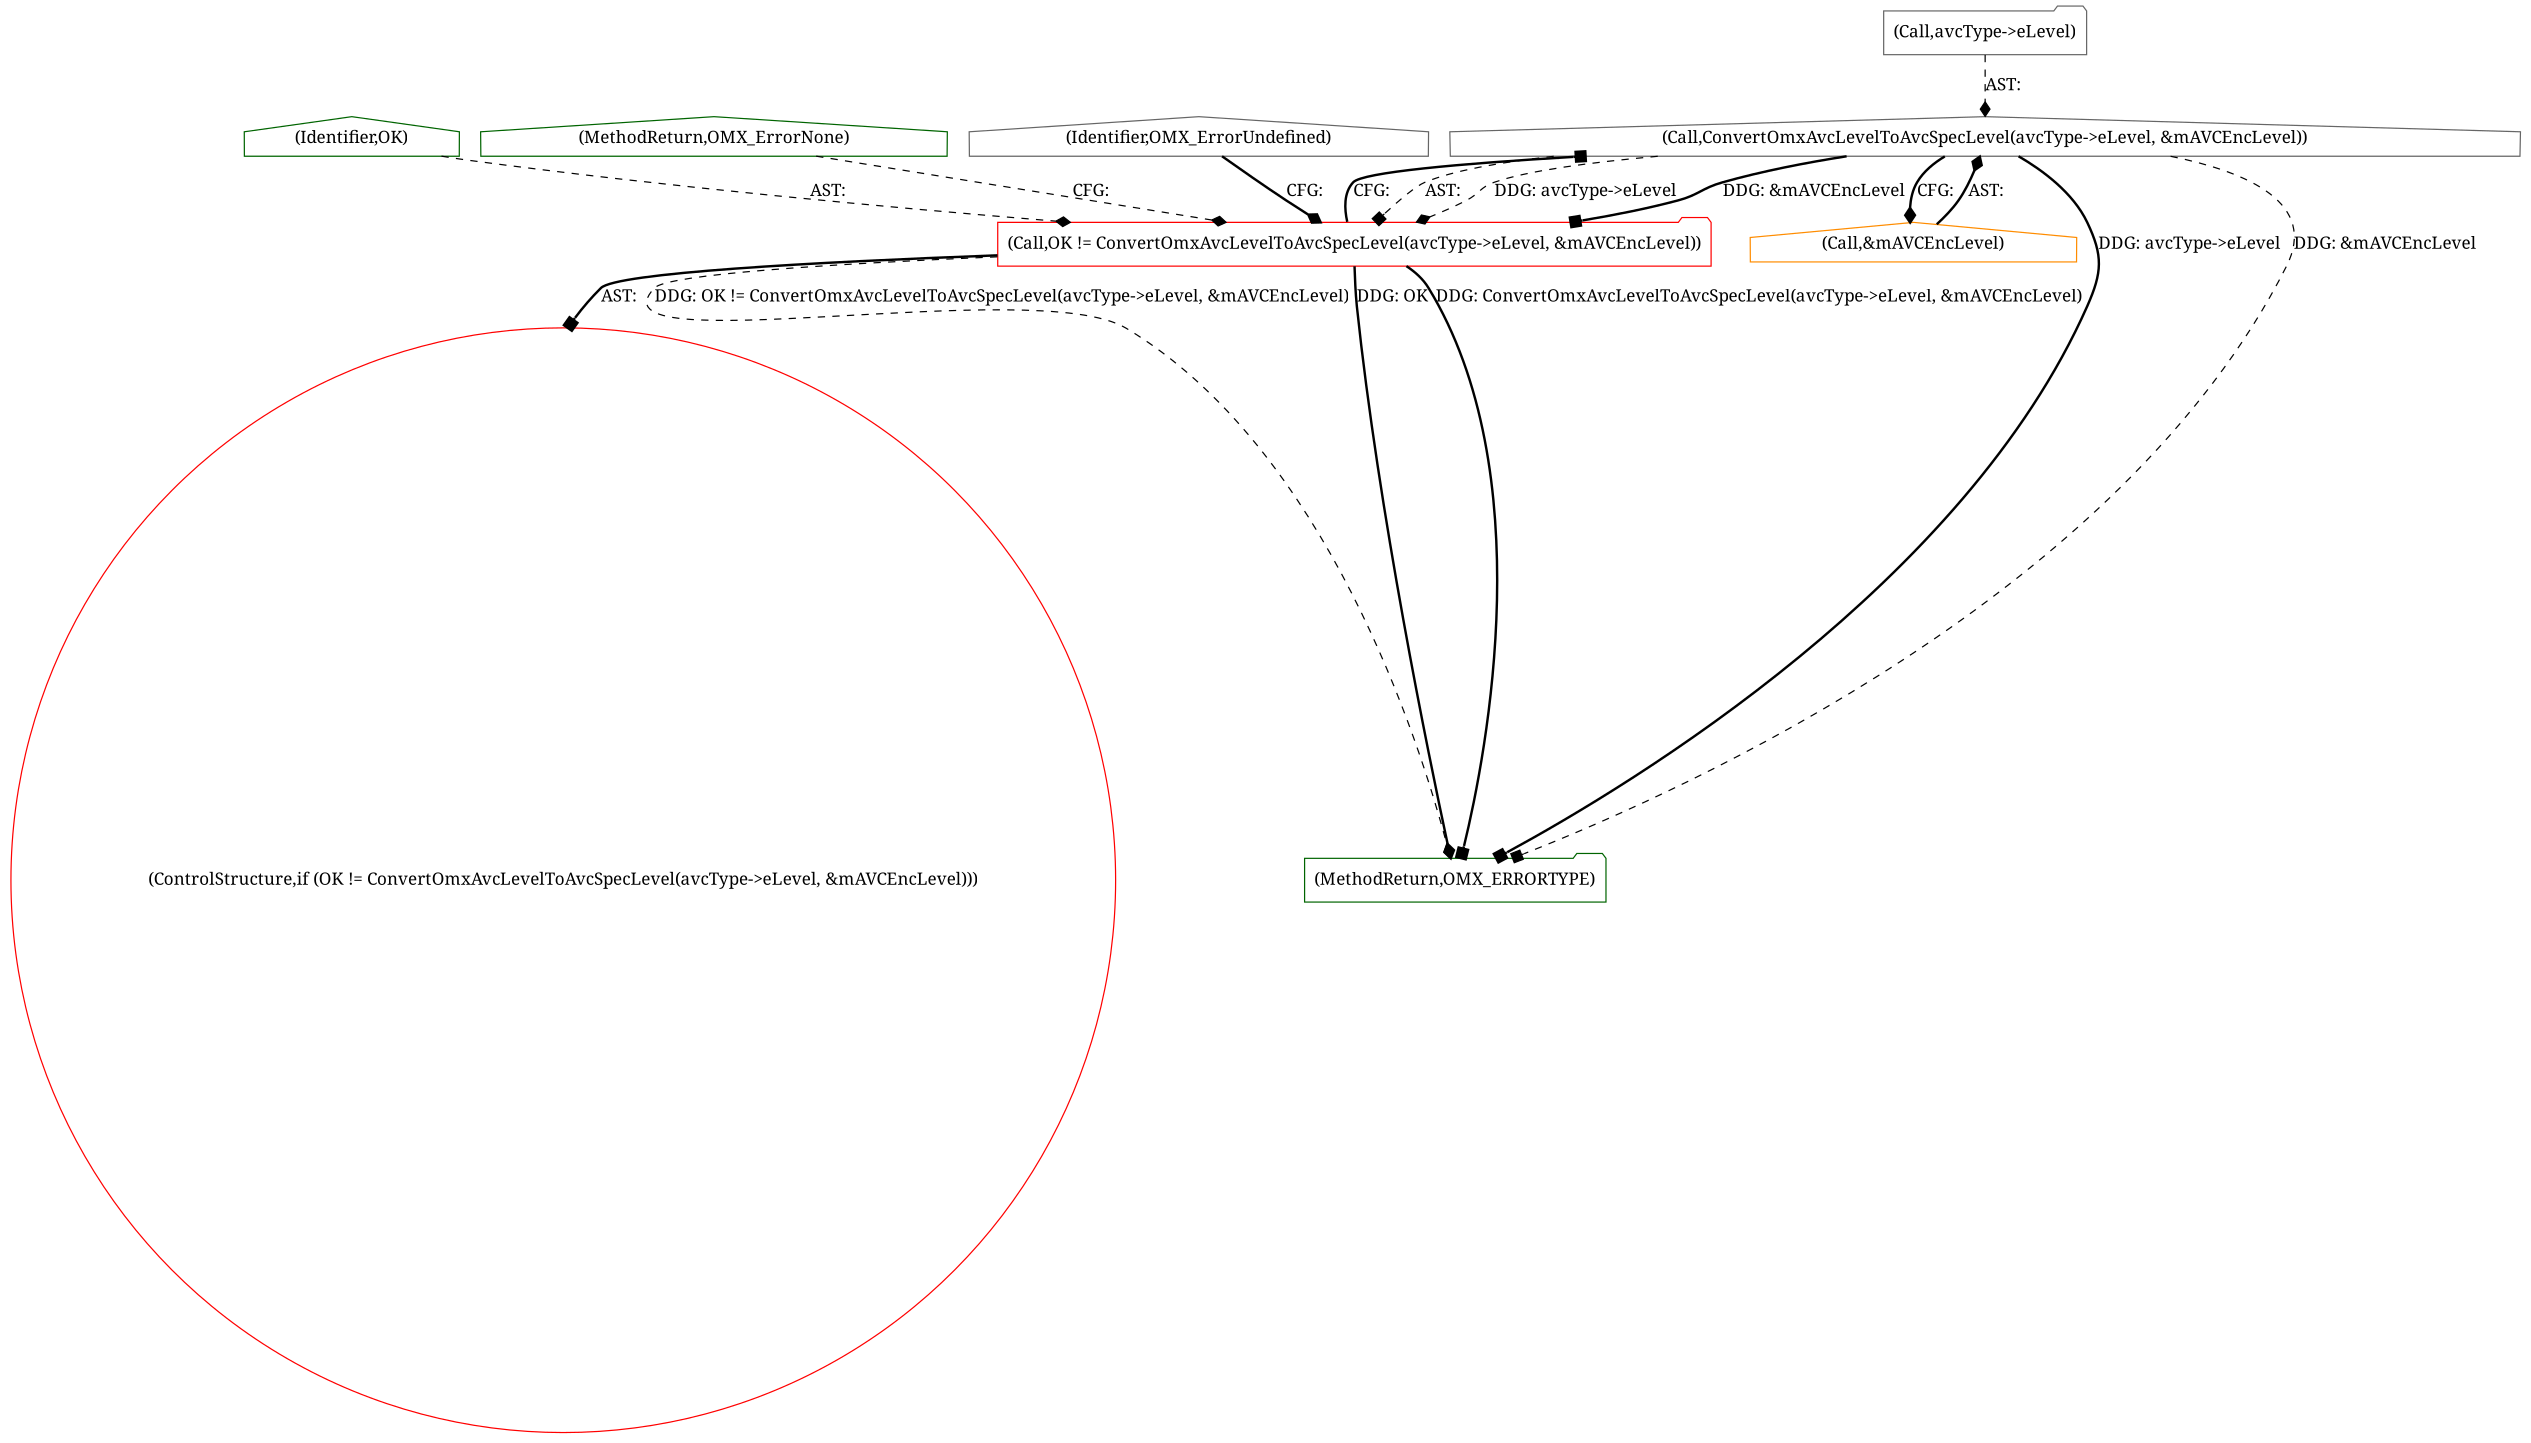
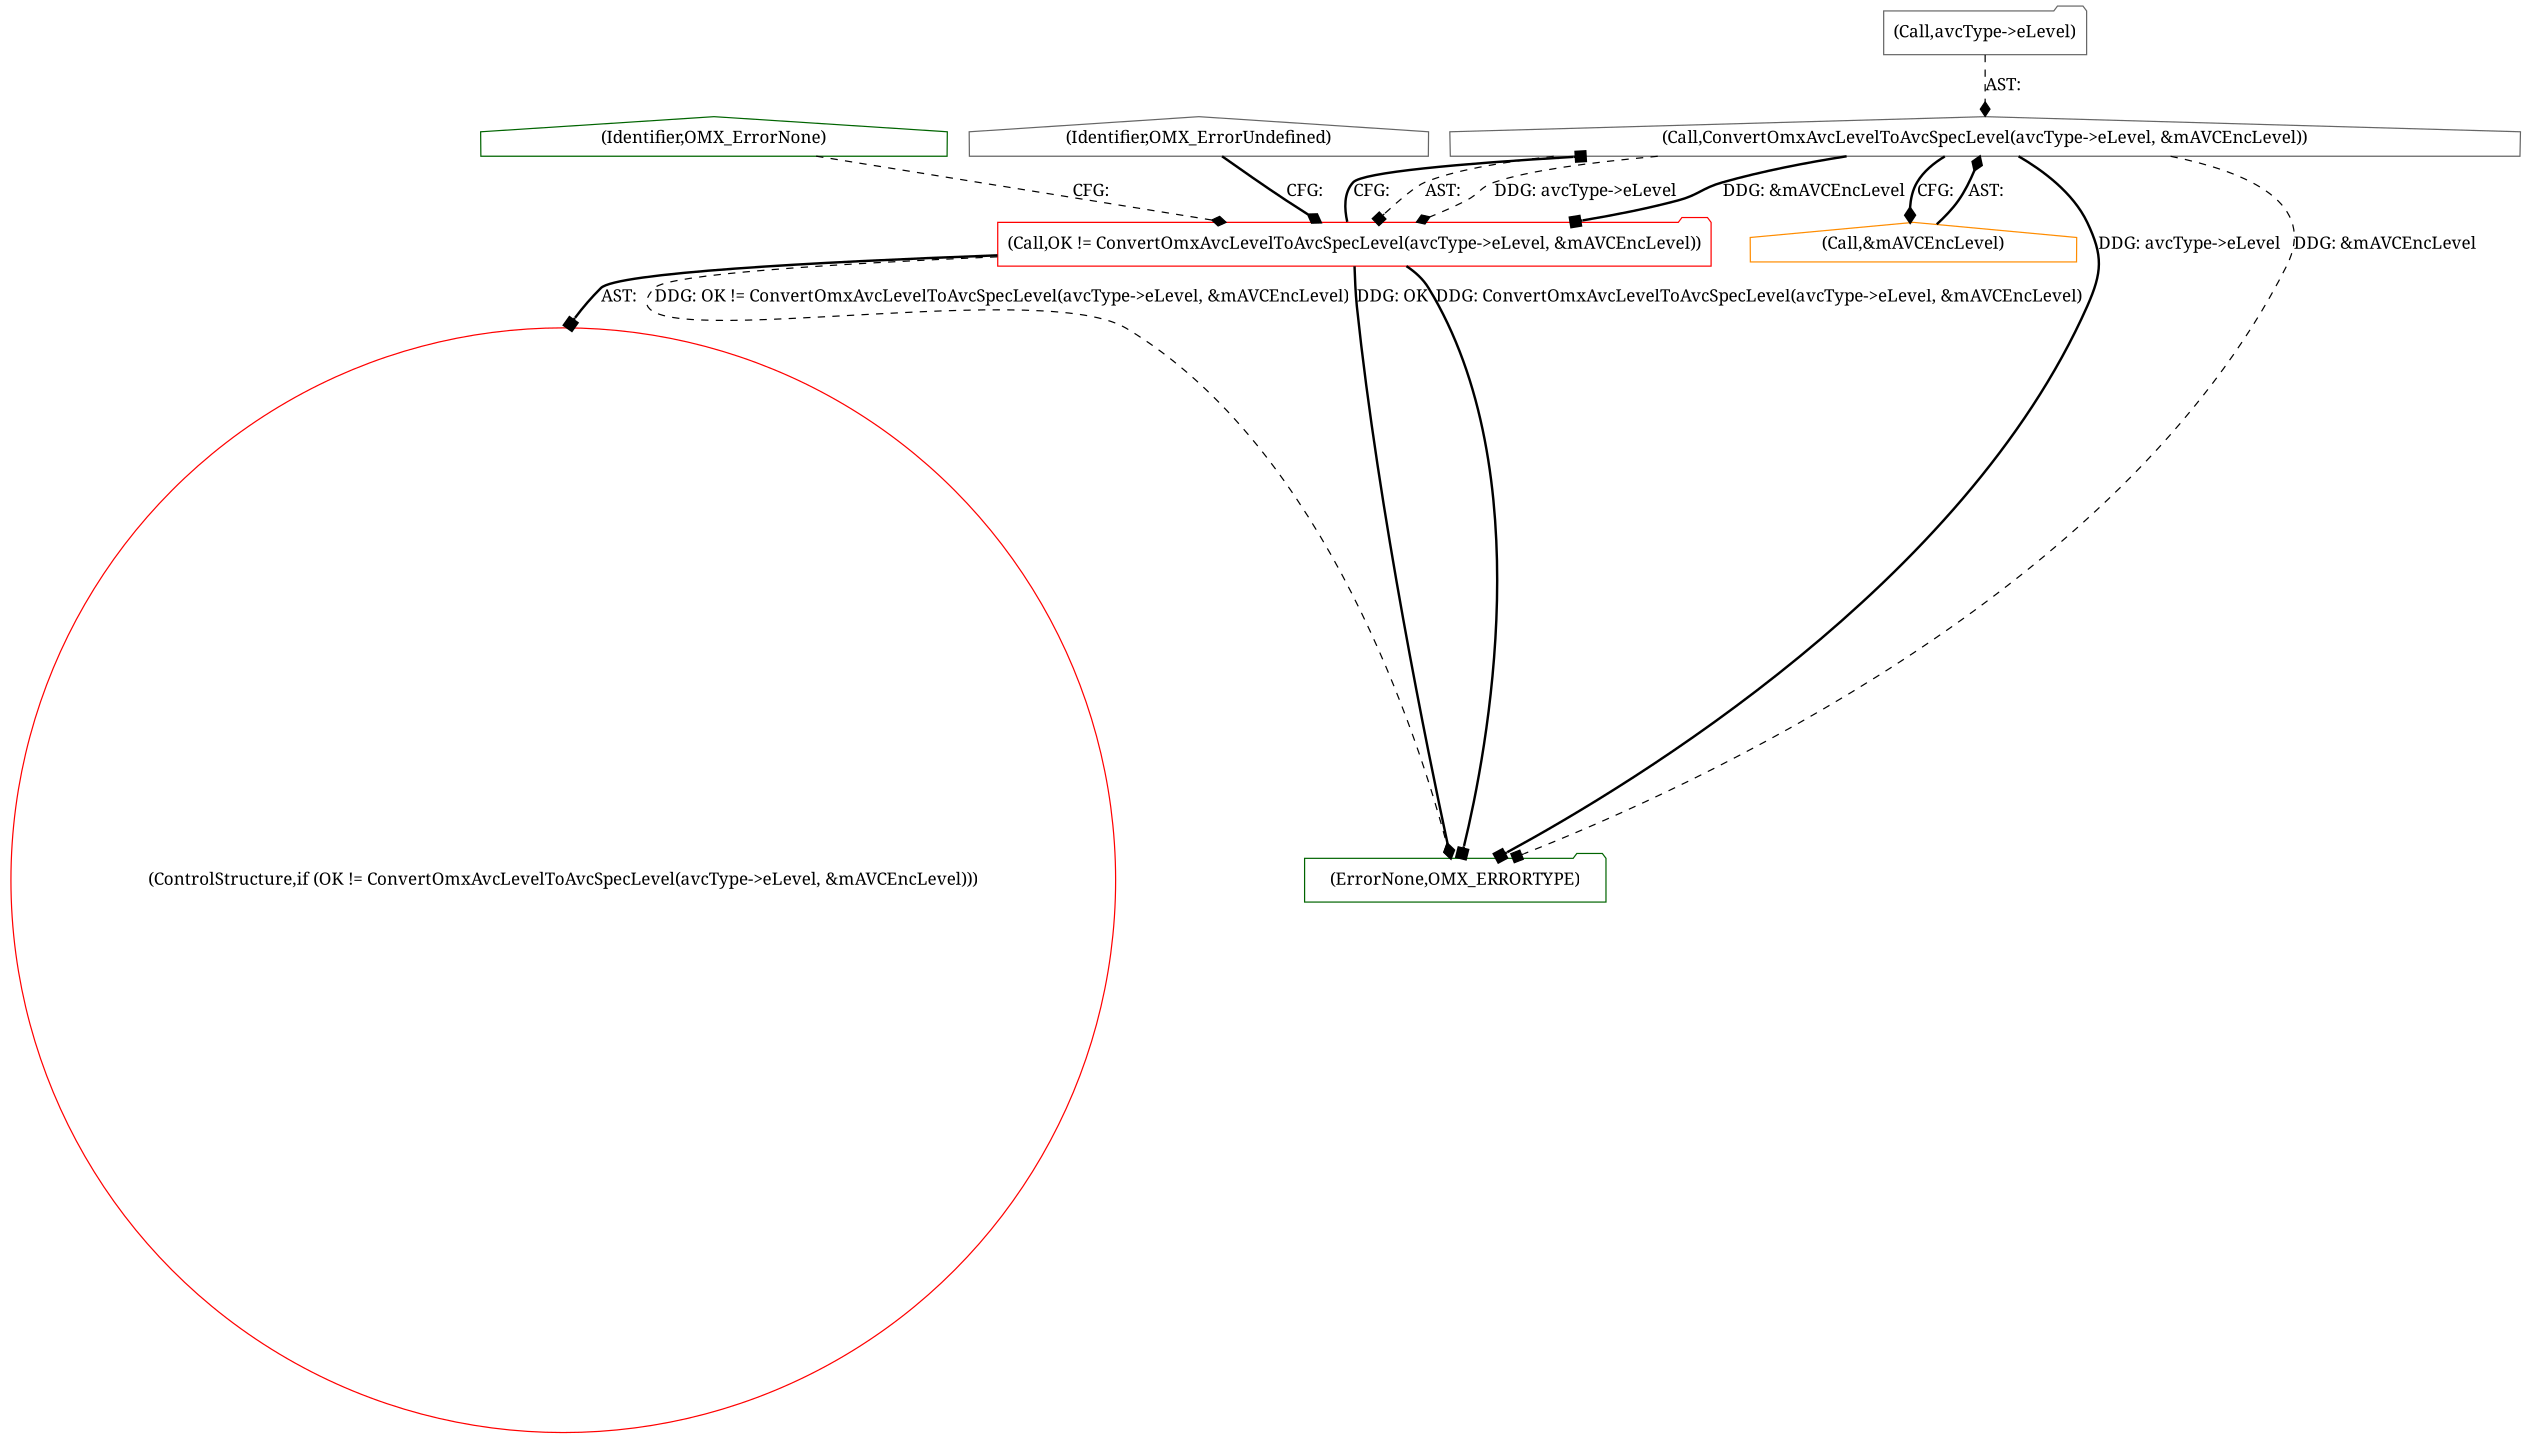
node "(Identifier,OK)": removed
node "(MethodReturn,OMX_ErrorNone)": label "(MethodReturn,OMX_ErrorNone)" -> "(Identifier,OMX_ErrorNone)"
node "(MethodReturn,OMX_ERRORTYPE)": label "(MethodReturn,OMX_ERRORTYPE)" -> "(ErrorNone,OMX_ERRORTYPE)"
